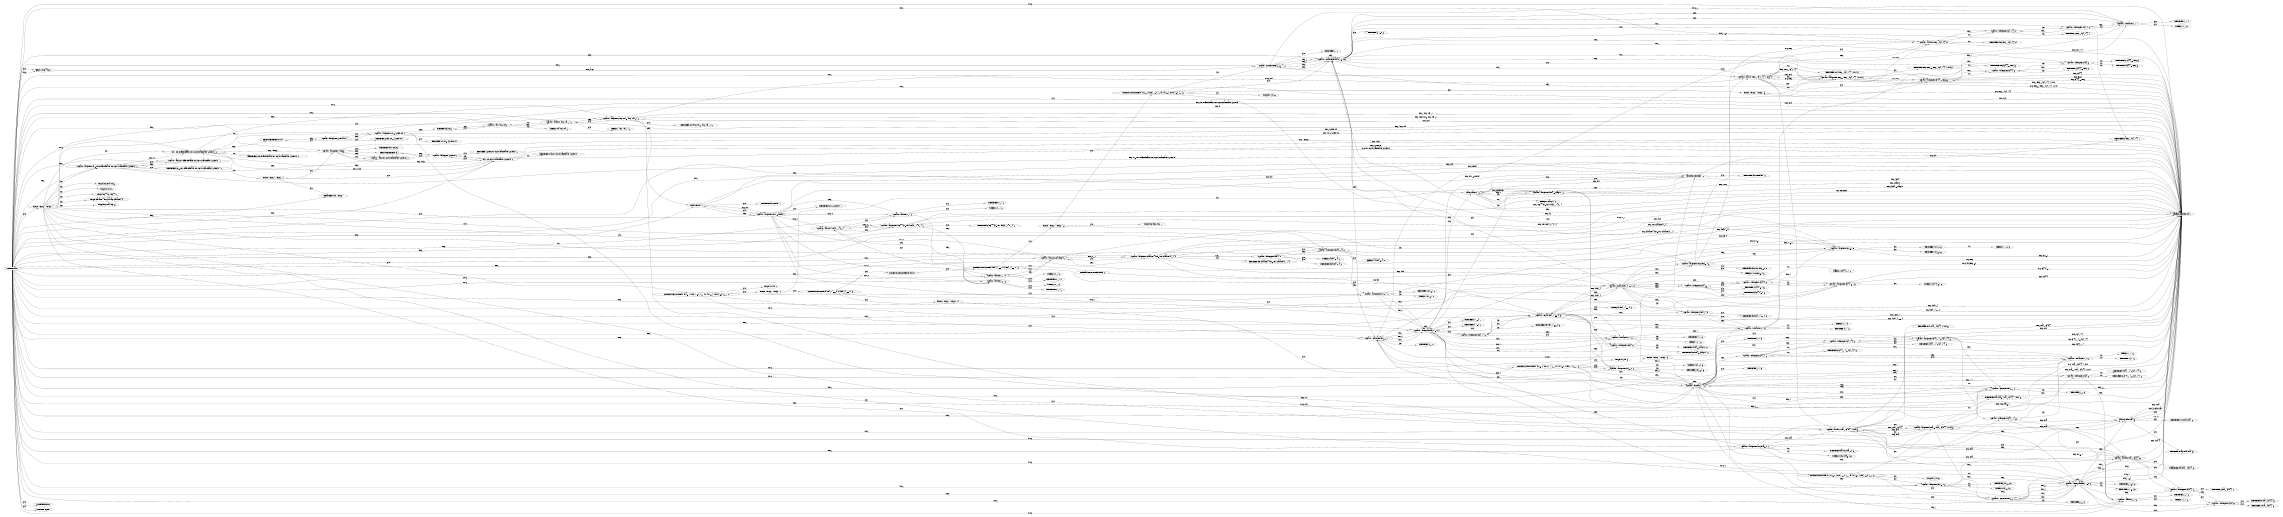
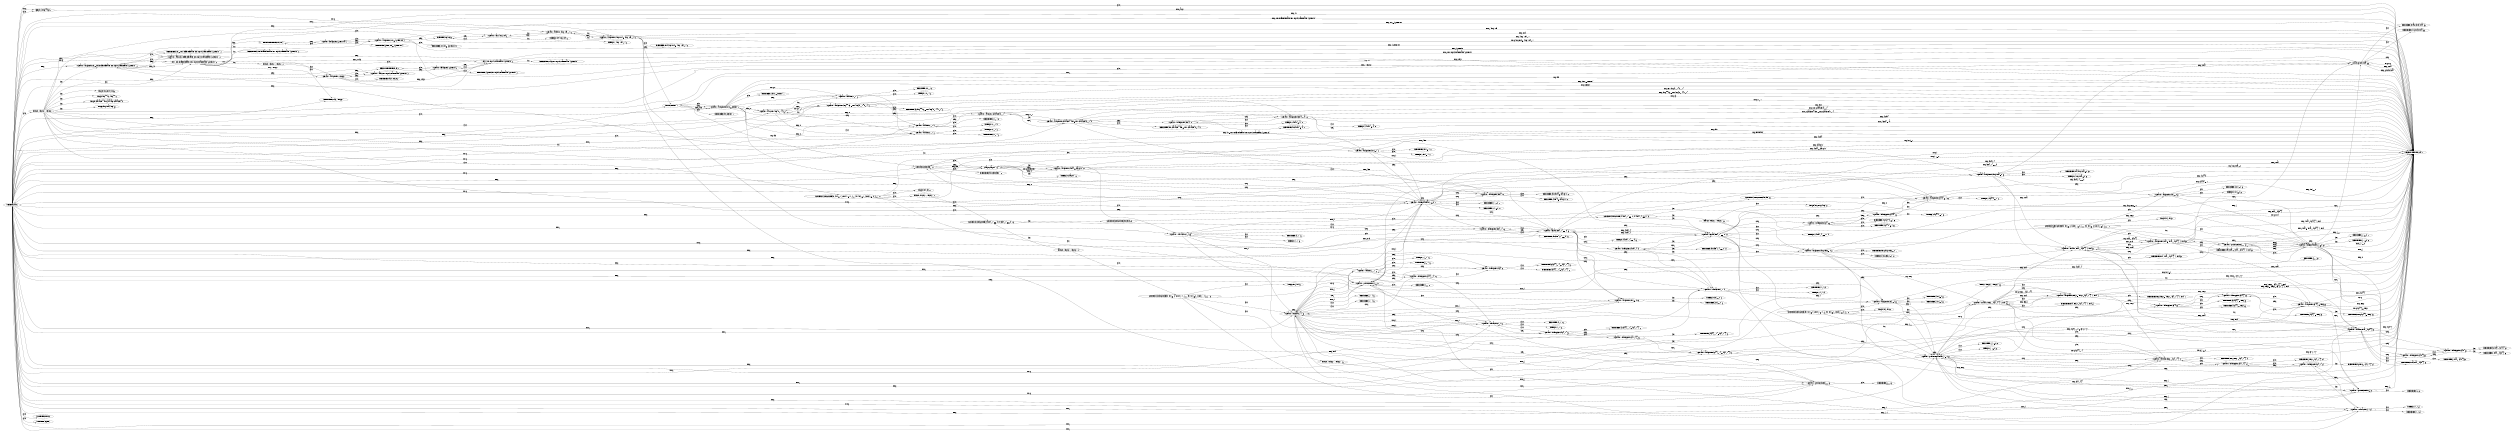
edge "(PARAM,String[] args)" -> "(<operator>.postDecrement,j--)": now "(PARAM,String[] args)" -> "(METHOD_RETURN,void)"
edge "(nextToken,nextToken())" -> "(IDENTIFIER,dp,temp + dp[i - 1][j])": now "(nextToken,nextToken())" -> "(METHOD_RETURN,void)"
node "(LOCAL,int n: int)": removed
node "(LITERAL,'s',line[i - 1] == 's')": added
edge "(IDENTIFIER,j,int j = i)" -> "(LITERAL,0,j >= 0)": now "(<operator>.greaterEqualsThan,j >= 0)" -> "(LITERAL,0,j >= 0)"
edge "(METHOD,main)" -> "(<operator>.alloc,new Character[n + 1])": now "(METHOD,main)" -> "(LOCAL,int i: int)"
edge "(<operator>.assignment,dp[i][j + 1] = dp[i - 1][j])" -> "(<operator>.indexAccess,dp[i][j + 1])": removed, label "AST:"
